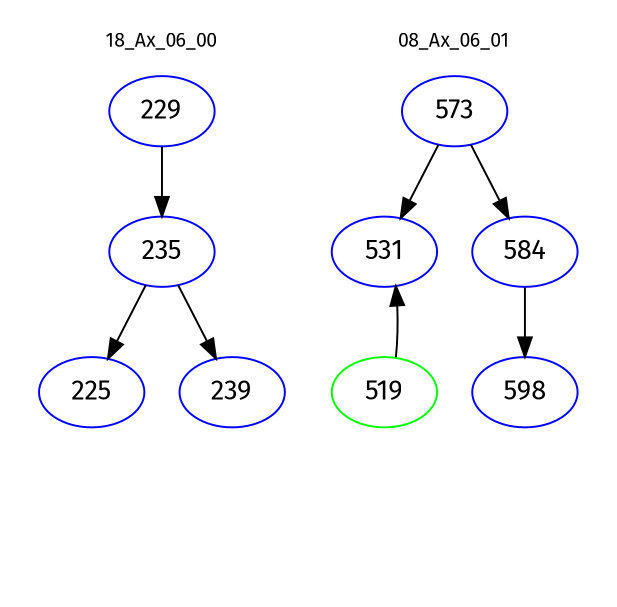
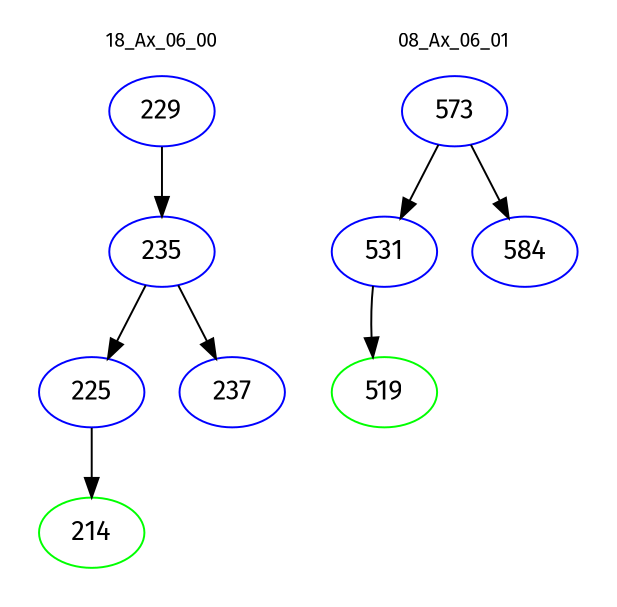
edge "519" -> "531": reversed
node "239": label "239" -> "237"
node "598": removed
node "214": added
